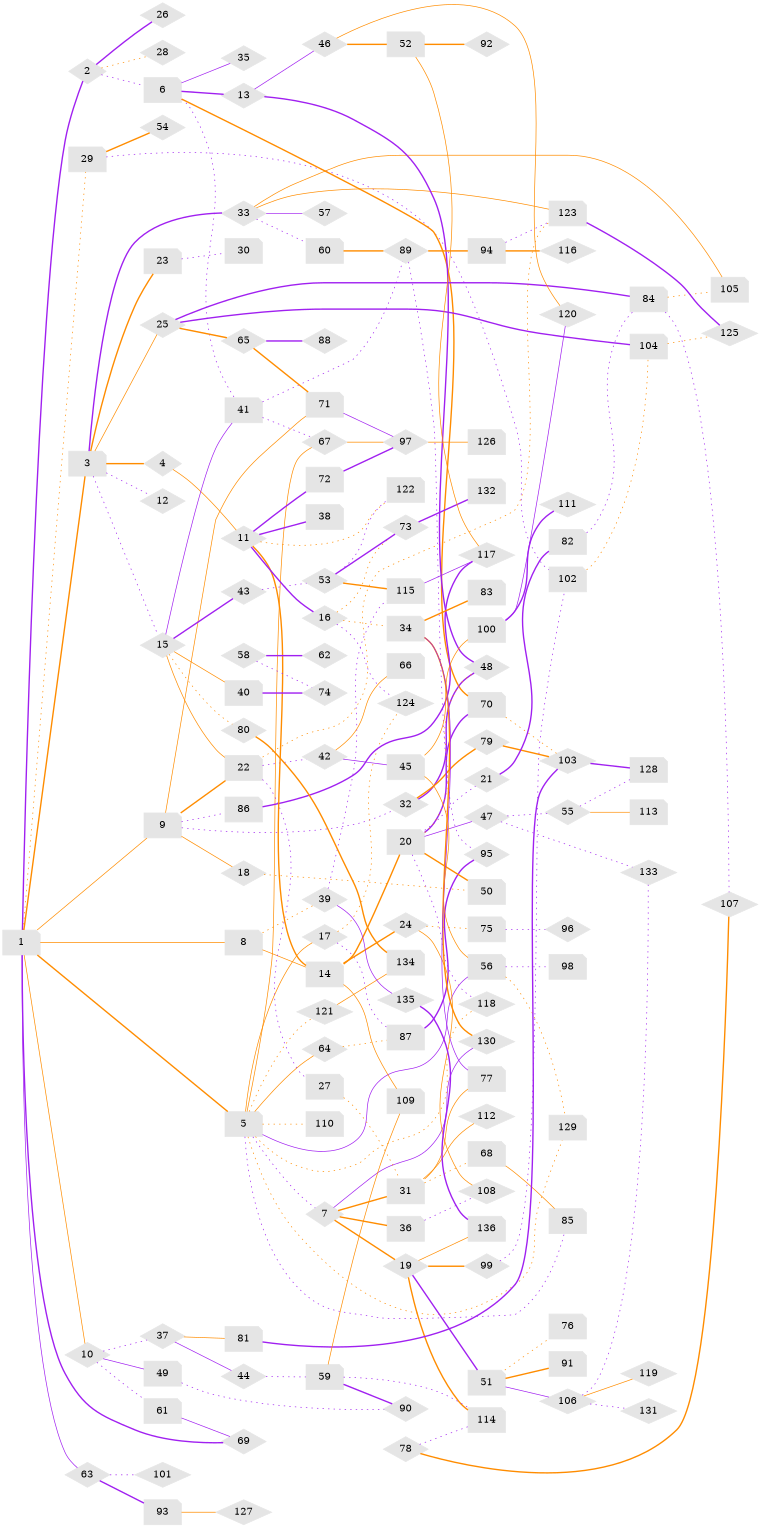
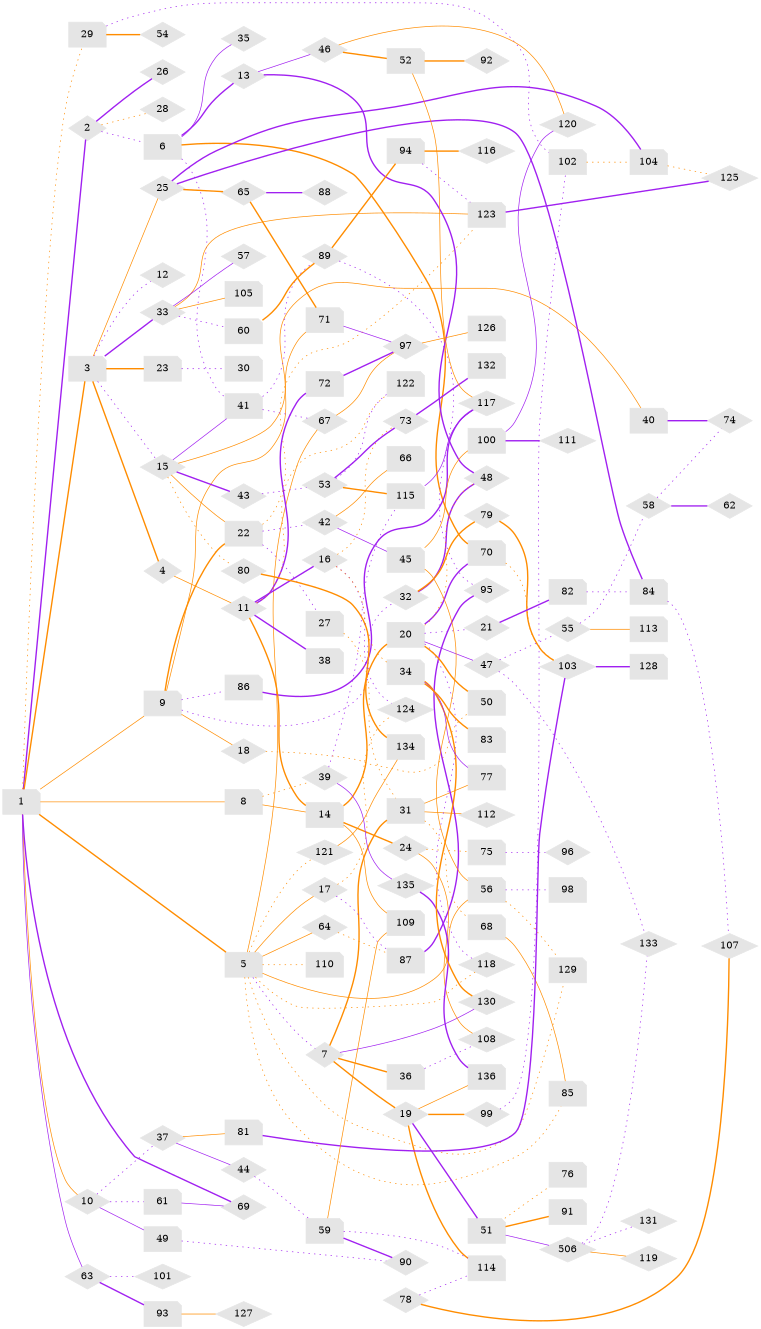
edge "105" -- "84": removed
edge "128" -- "55": now "58" -- "55"
edge "56" -- "5": color purple -> darkorange
edge "5" -- "85": color purple -> darkorange
node "106": label "106" -> "506"
